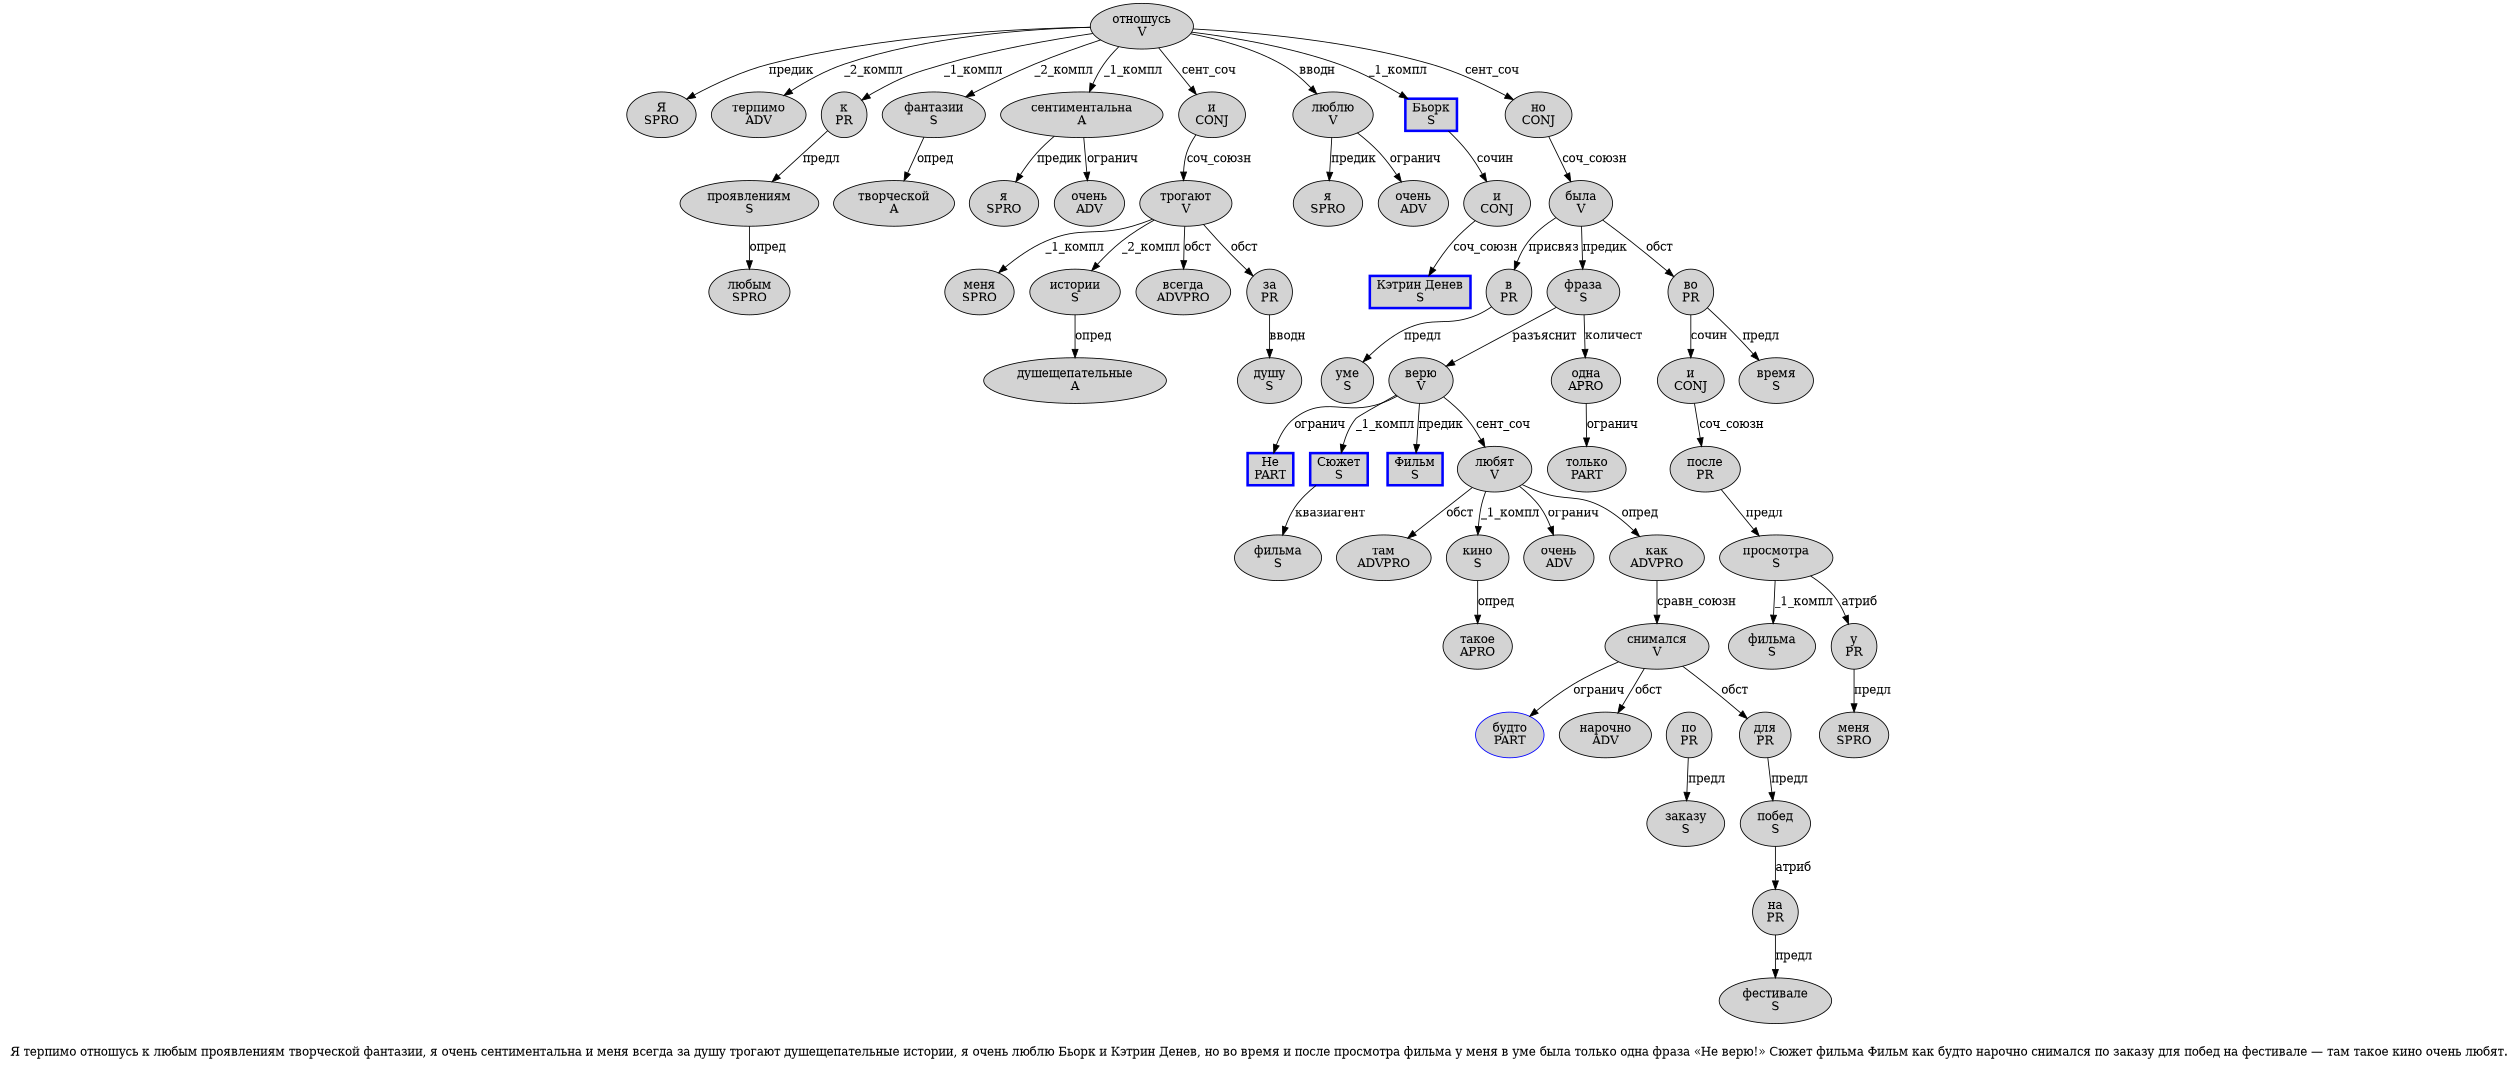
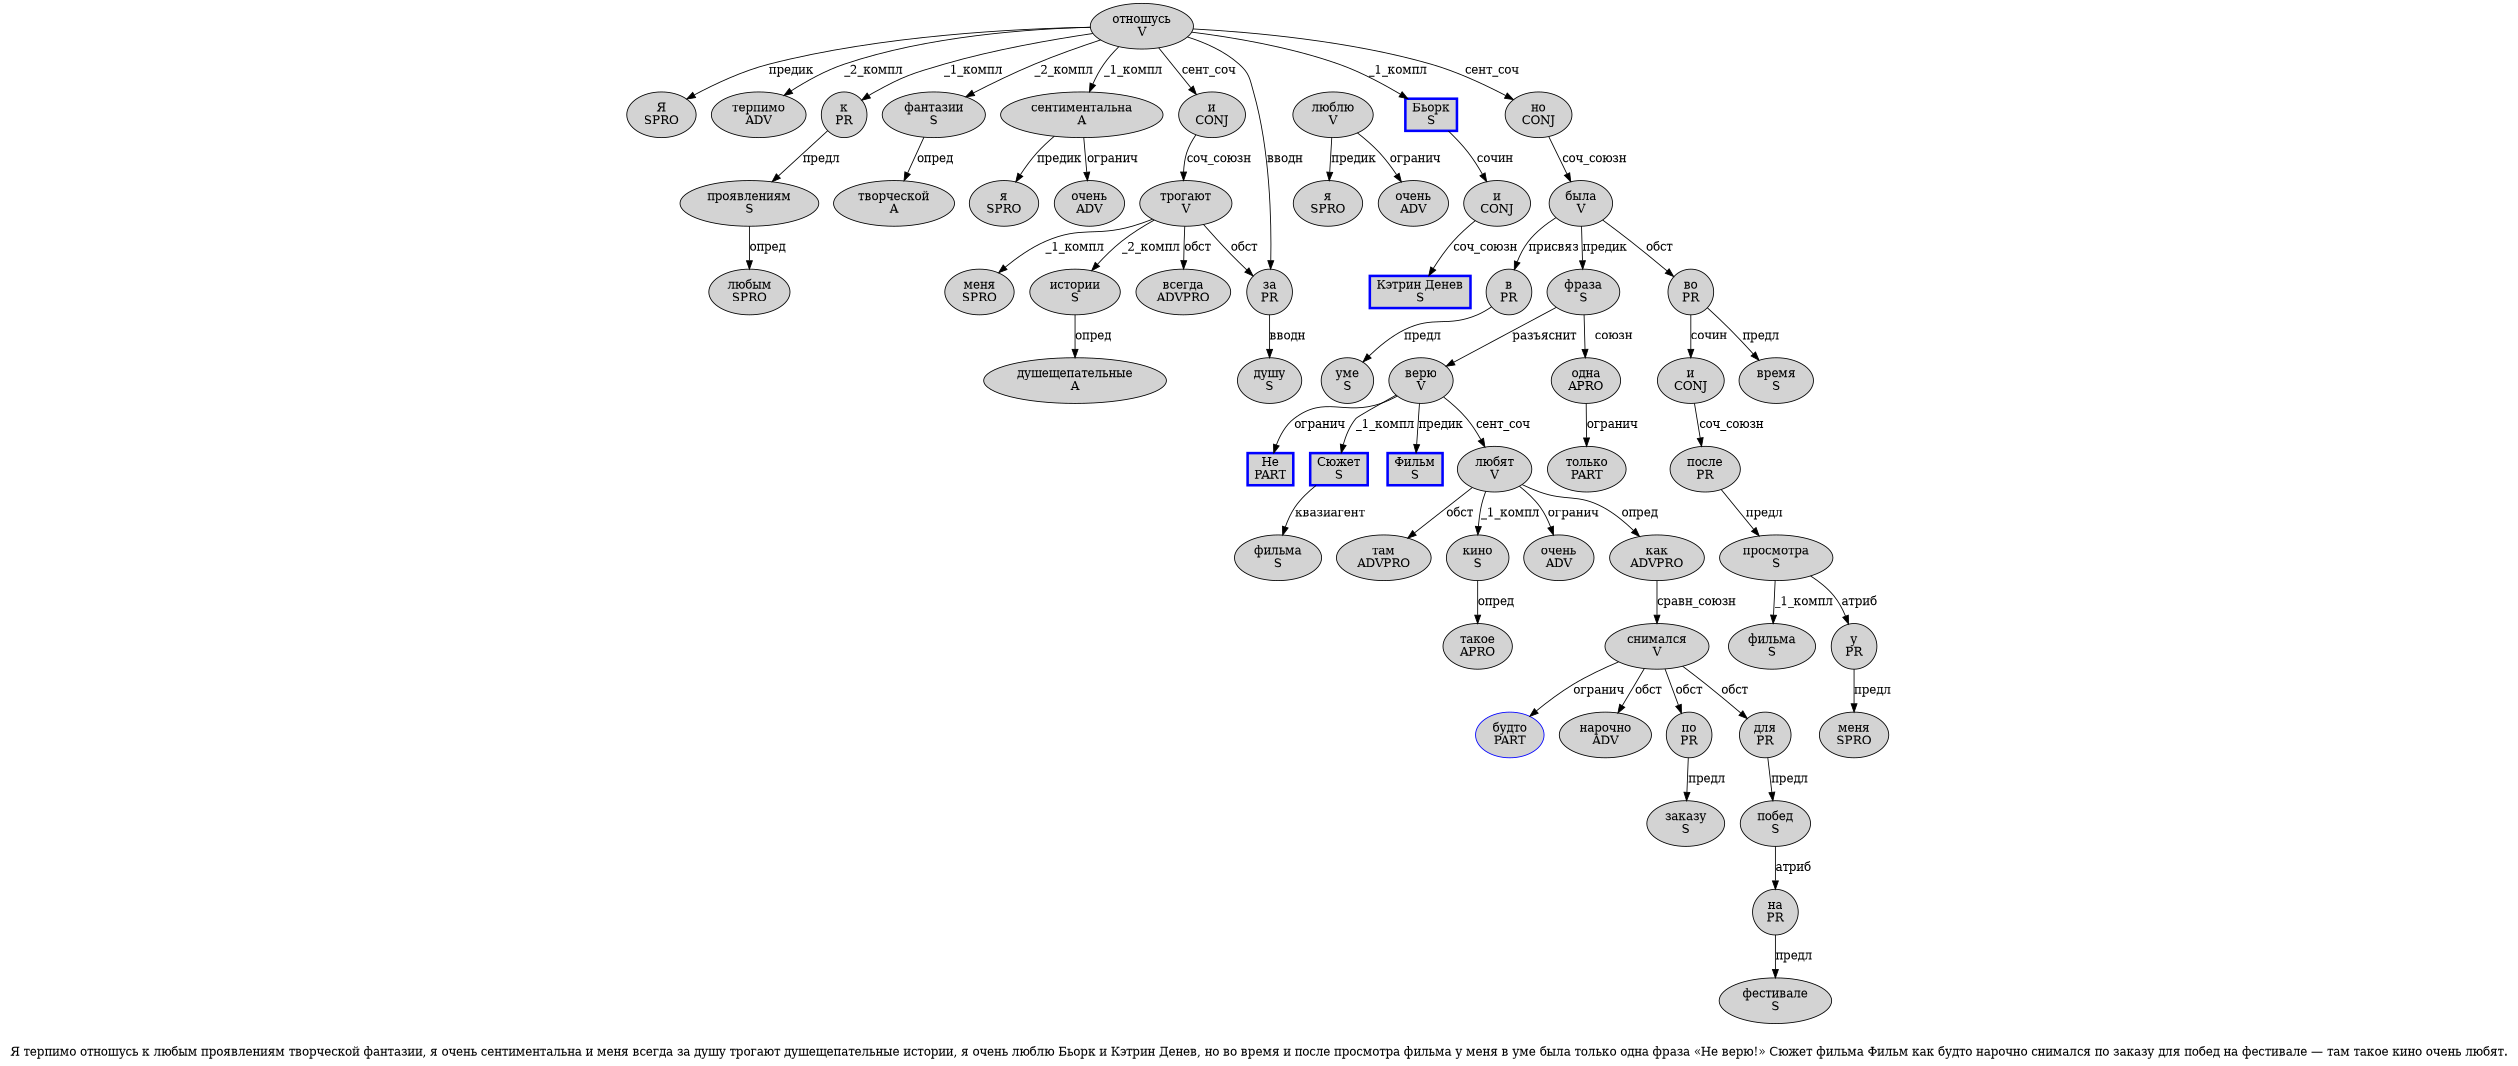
edge "отношусь V" -> "люблю V": now "отношусь V" -> "за PR"
edge "фраза S" -> "одна APRO": label "количест" -> "союзн"
edge "снимался V" -> "по PR": added, label "обст"
